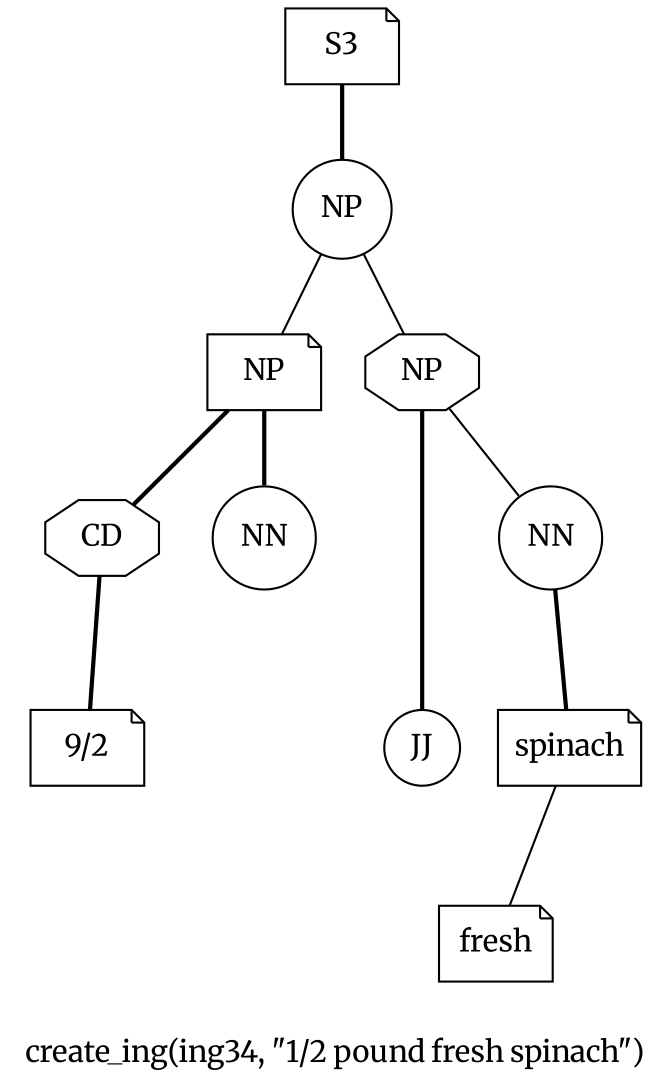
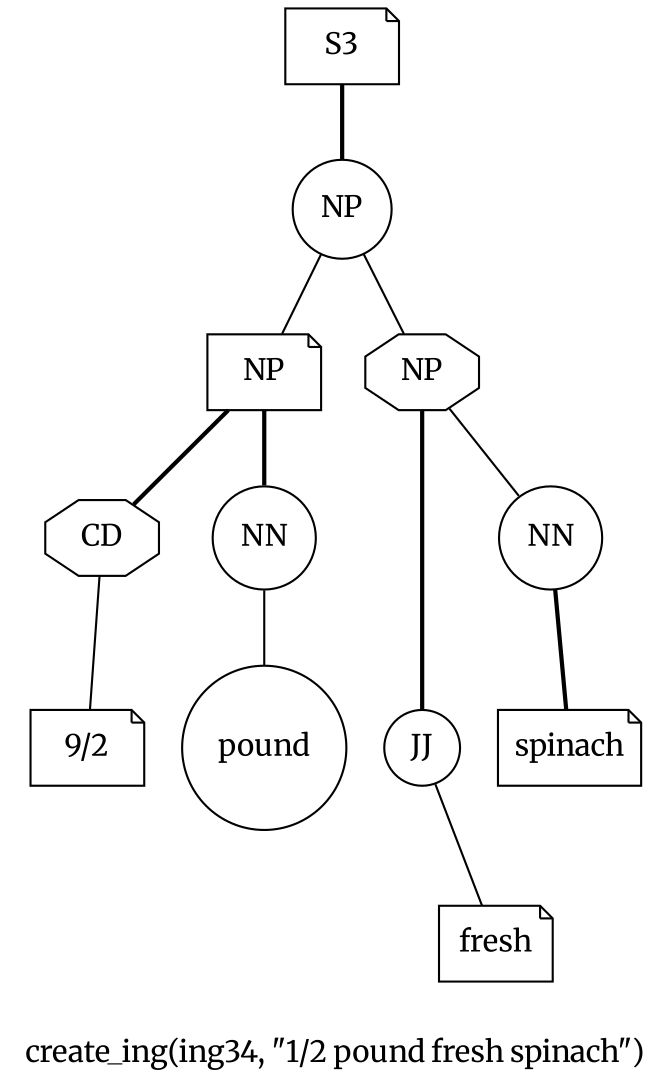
edge "CD" -- "9/2": style bold -> solid
node "pound": added
edge "spinach" -- "fresh": now "JJ" -- "fresh"
